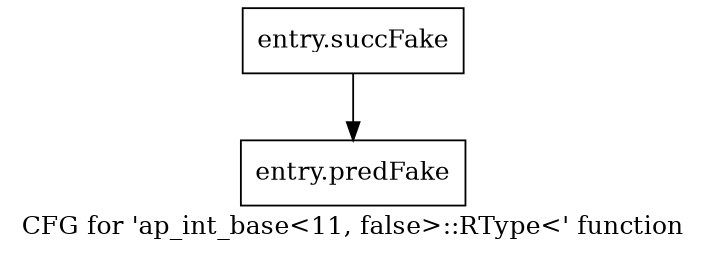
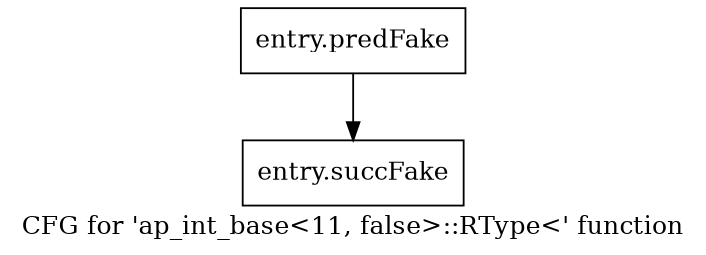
edge "entry.succFake" -> "entry.predFake": reversed
